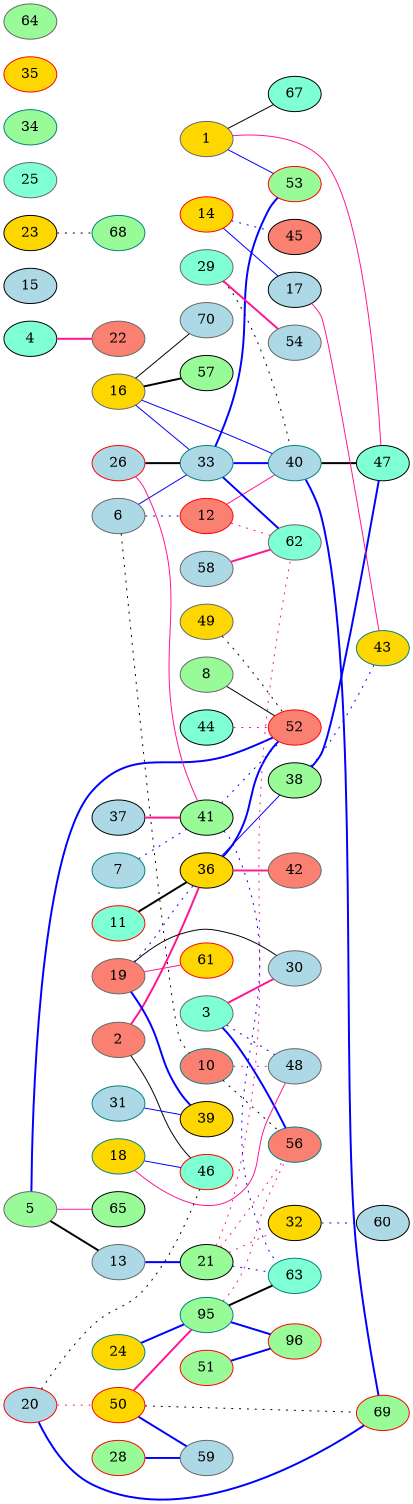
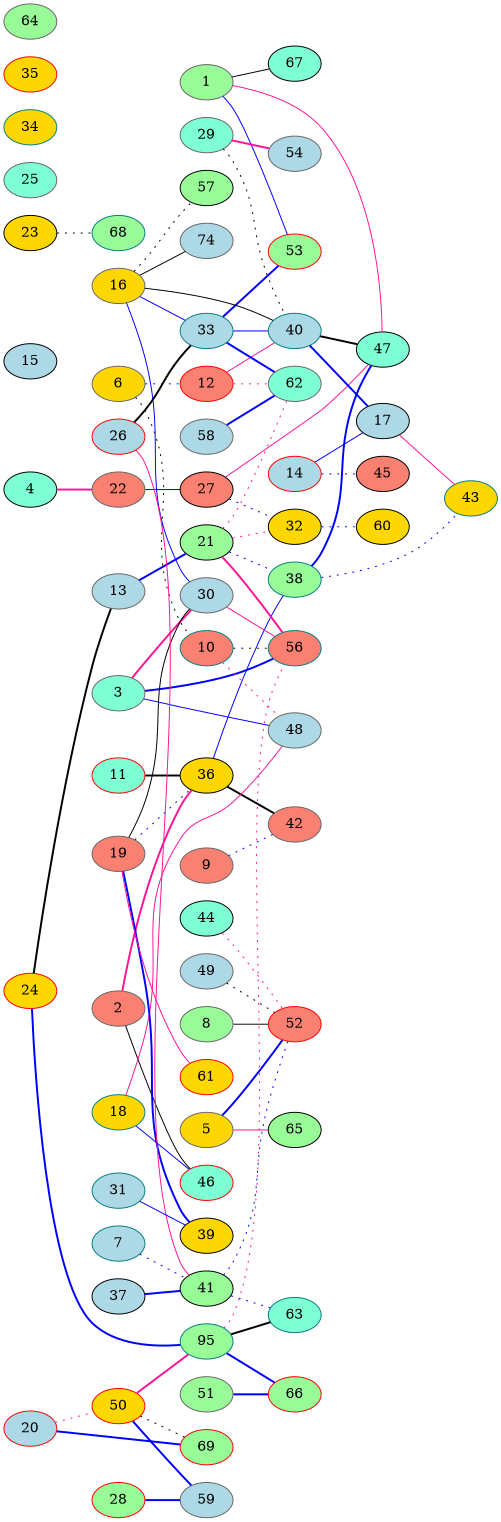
node "34": fillcolor palegreen -> gold
node "1": fillcolor gold -> palegreen
node "14": fillcolor gold -> lightblue
node "70": label "70" -> "74"
edge "57" -- "16": style bold -> dotted
edge "16" -- "40": color blue -> black
edge "33" -- "40": style bold -> solid
edge "16" -- "30": added
edge "33" -- "6": removed
node "27": added
node "6": fillcolor lightblue -> gold
edge "62" -- "58": color deeppink -> blue
node "49": fillcolor gold -> lightblue
edge "30" -- "56": added
node "38": color black -> teal
edge "52" -- "36": removed
edge "37" -- "41": color deeppink -> blue
node "9": added
edge "36" -- "42": color deeppink -> black
edge "40" -- "69": now "40" -- "17"
edge "3" -- "48": style dotted -> solid
node "5": fillcolor palegreen -> gold
edge "56" -- "21": style dotted -> bold
node "60": fillcolor lightblue -> gold
edge "5" -- "13": now "24" -- "13"
edge "21" -- "63": now "21" -- "38"
edge "46" -- "20": removed
node "96": label "96" -> "66"
node "24": color teal -> red
node "51": color red -> gray40
